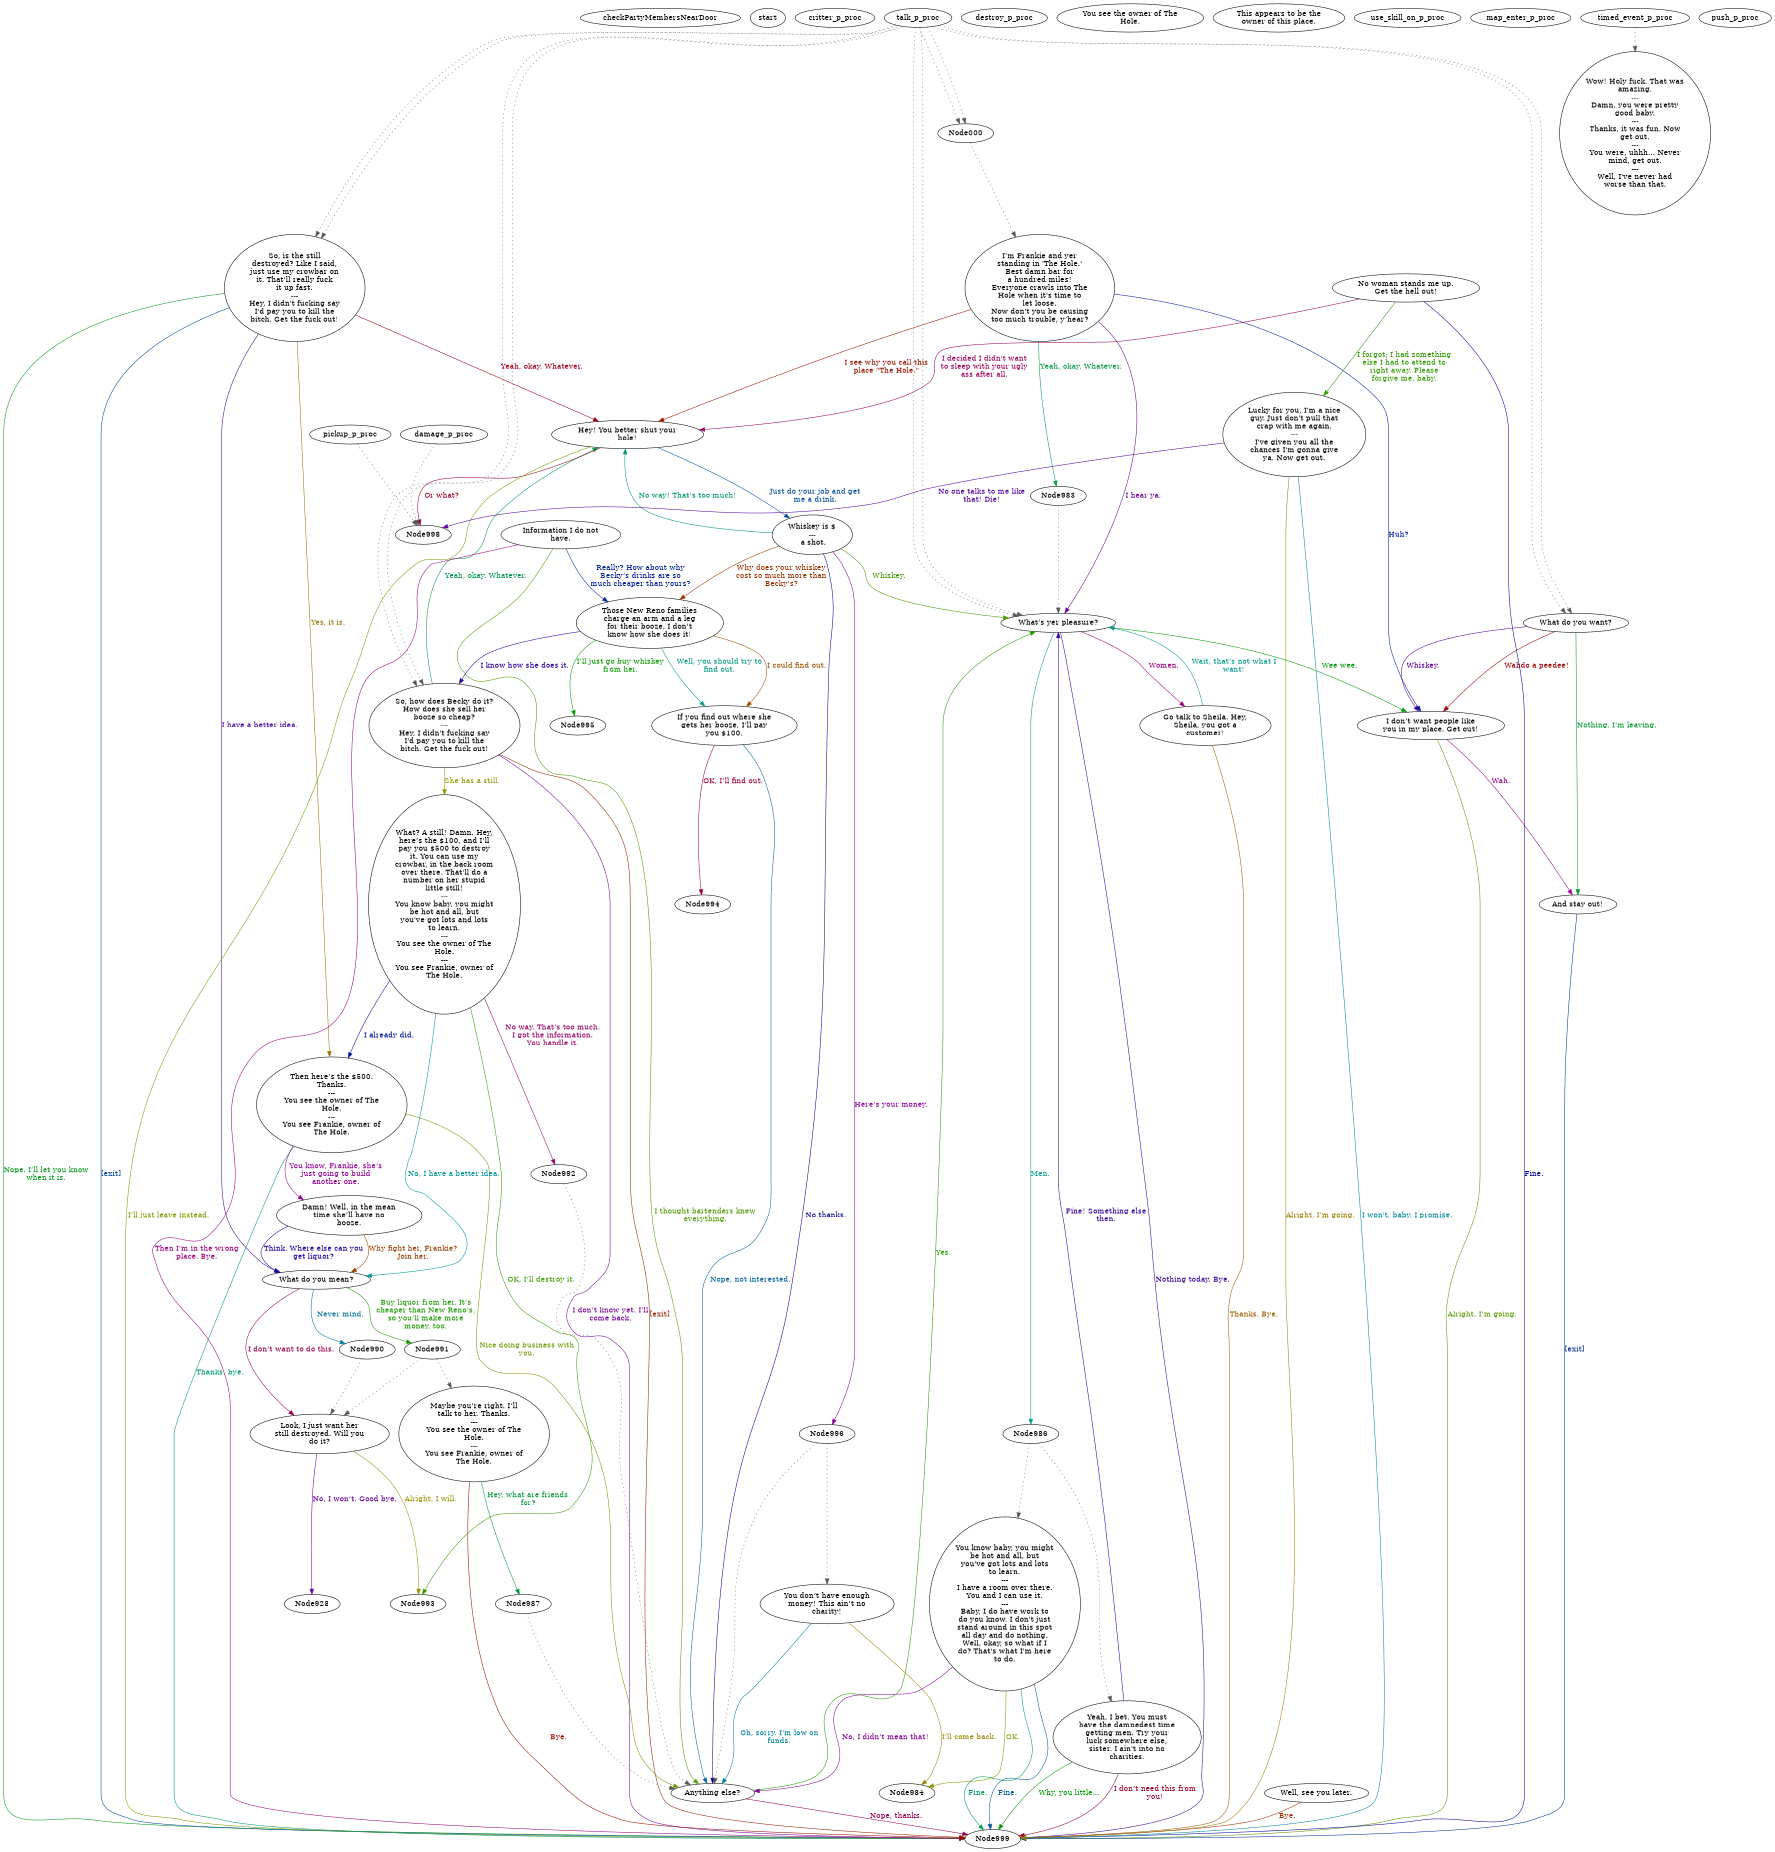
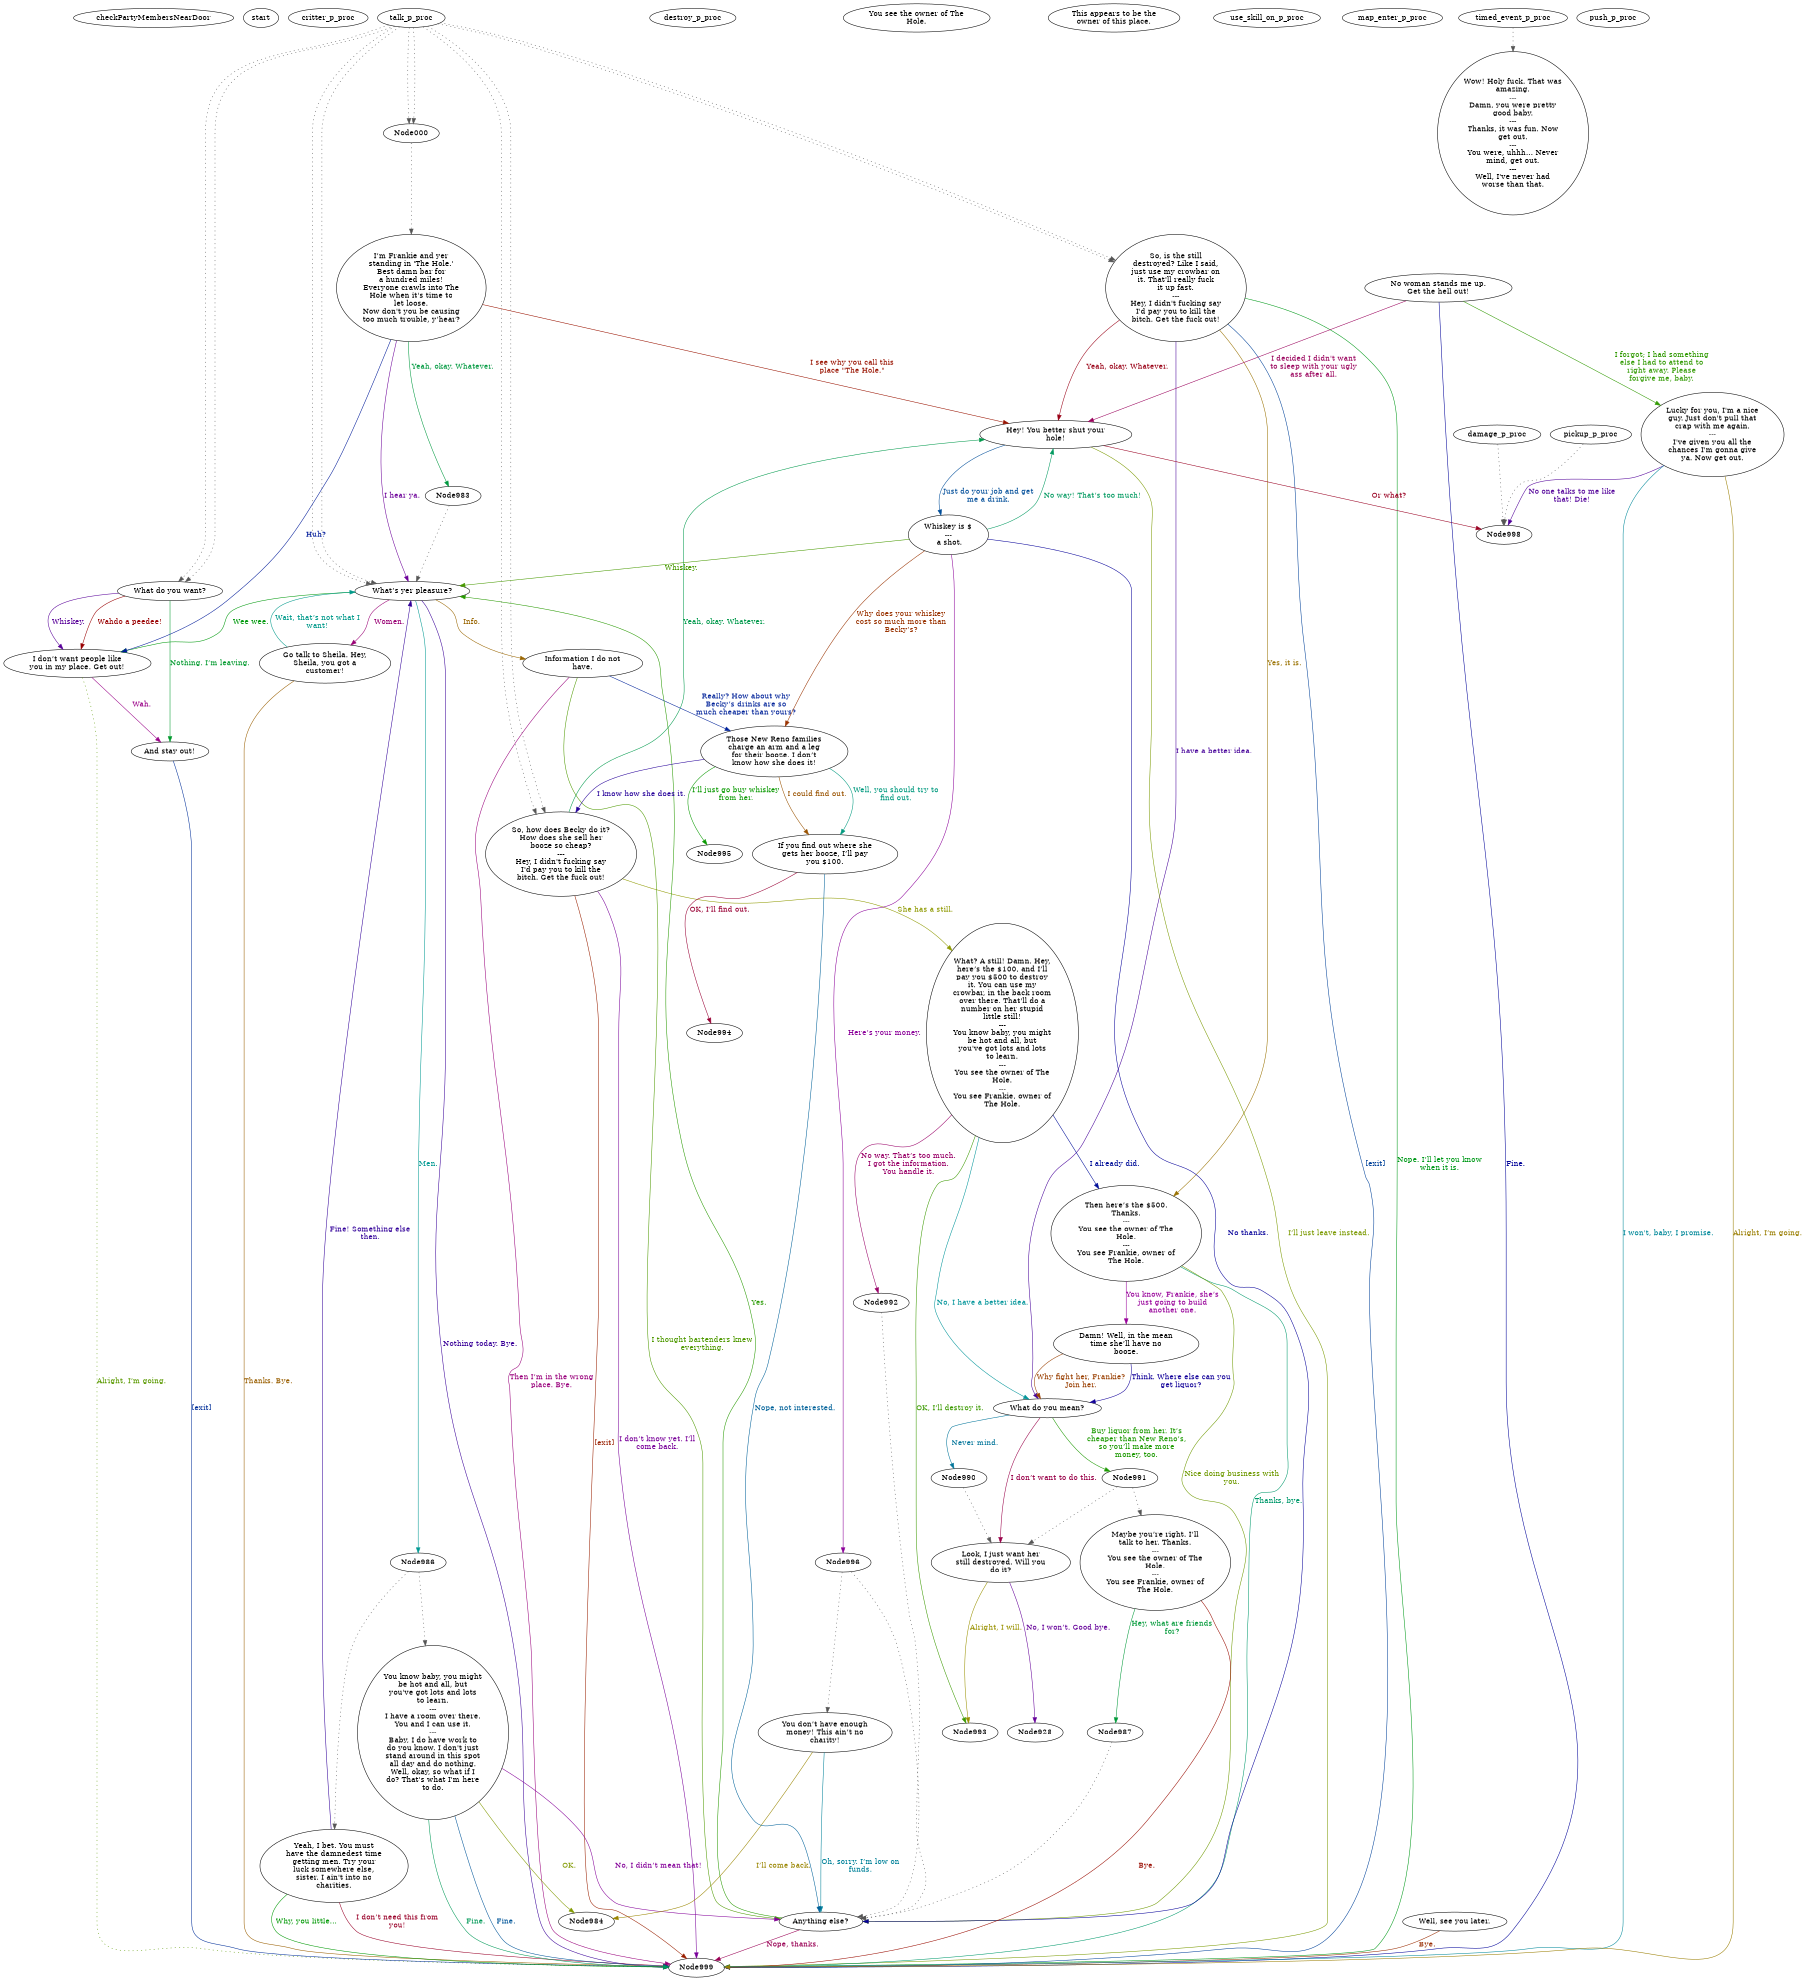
edge "What’s yer pleasure?" -> "Information I do not have.": added, label "Info."
edge "I don’t want people like you in my place. Get out!" -> "Node999": style solid -> dotted
